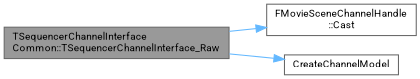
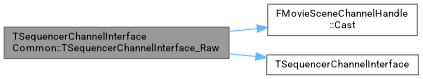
node "CreateChannelModel": label "CreateChannelModel" -> "TSequencerChannelInterface"
